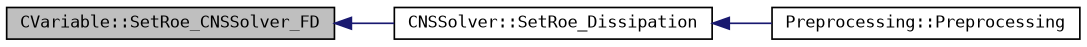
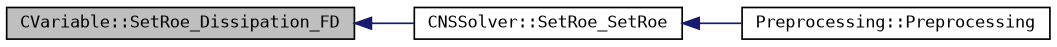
node "CVariable::SetRoe_CNSSolver_FD": label "CVariable::SetRoe_CNSSolver_FD" -> "CVariable::SetRoe_Dissipation_FD"
node "CNSSolver::SetRoe_Dissipation": label "CNSSolver::SetRoe_Dissipation" -> "CNSSolver::SetRoe_SetRoe"
